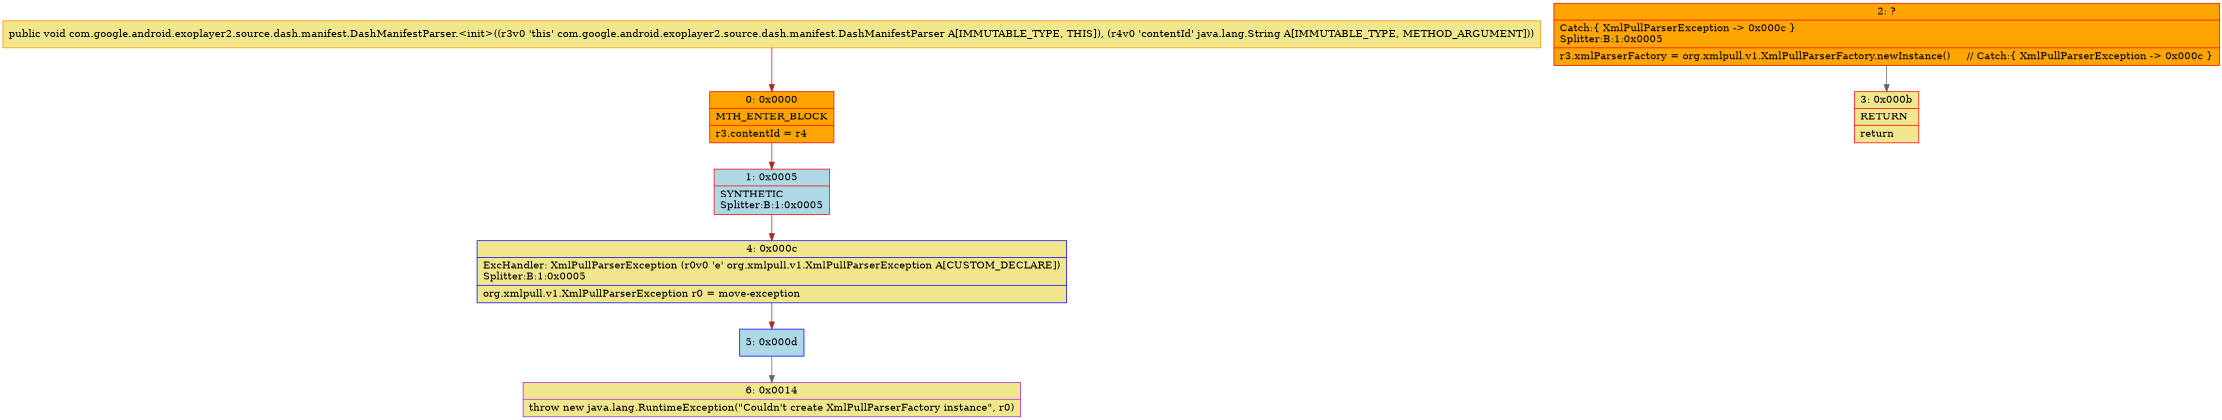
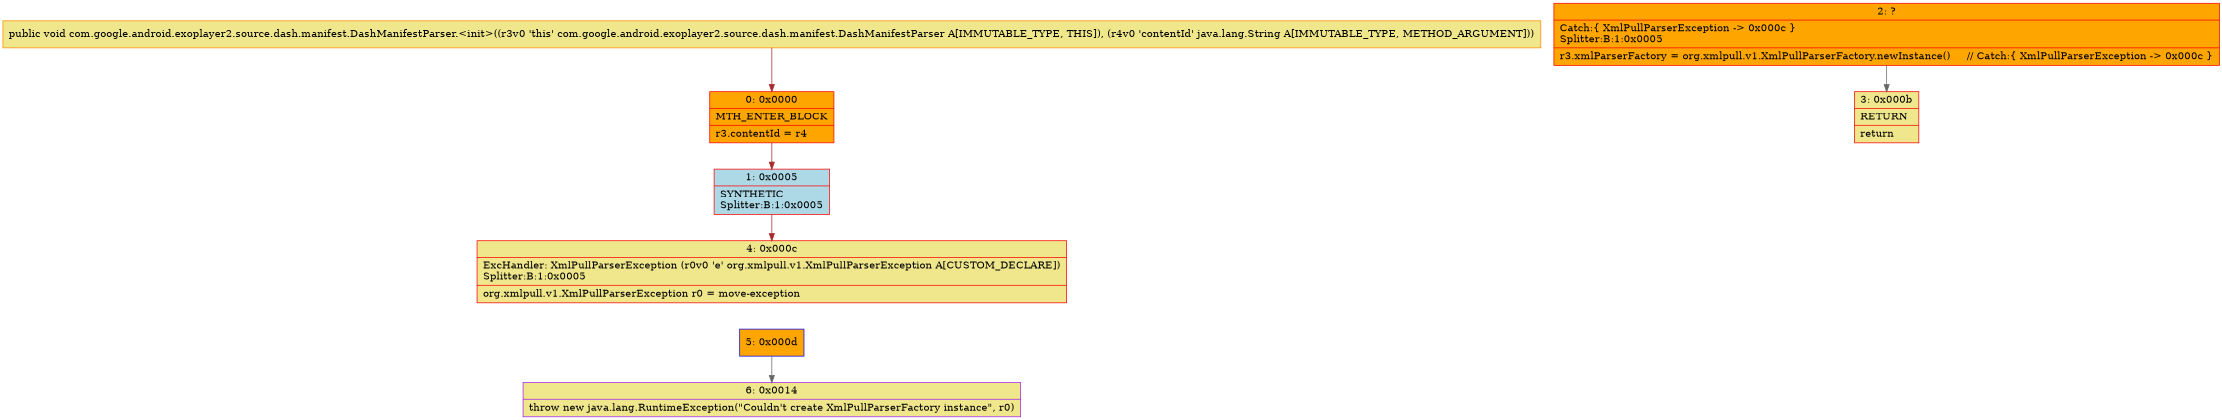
node "4: 0x000c": color blue -> red
edge "4: 0x000c" -> "5: 0x000d": removed
node "5: 0x000d": fillcolor lightblue -> orange
